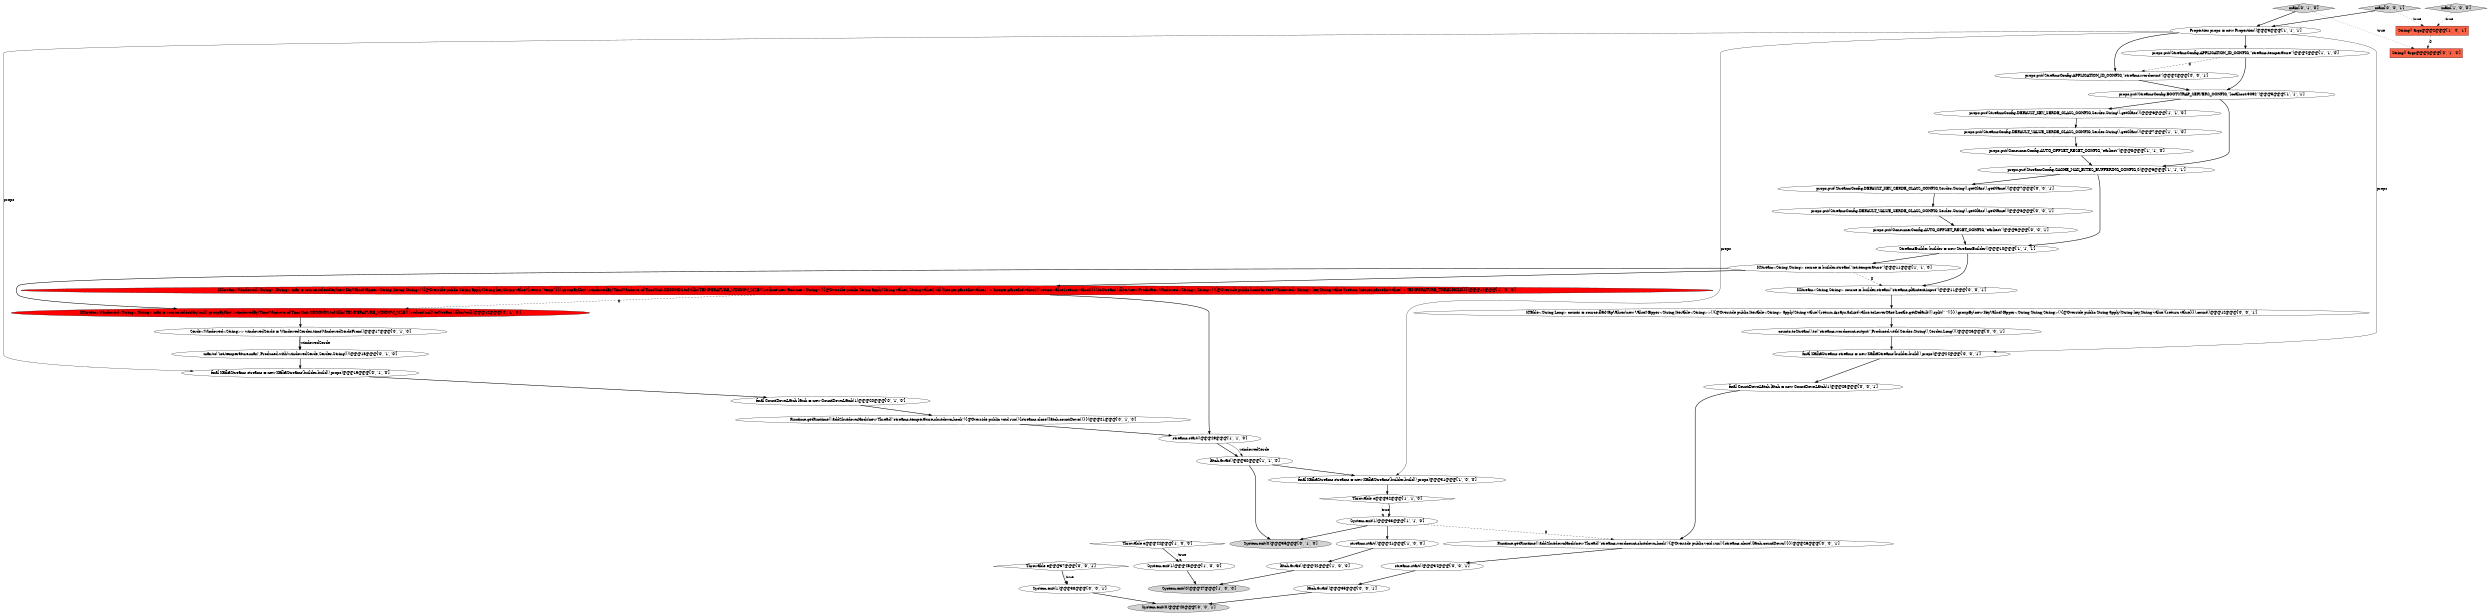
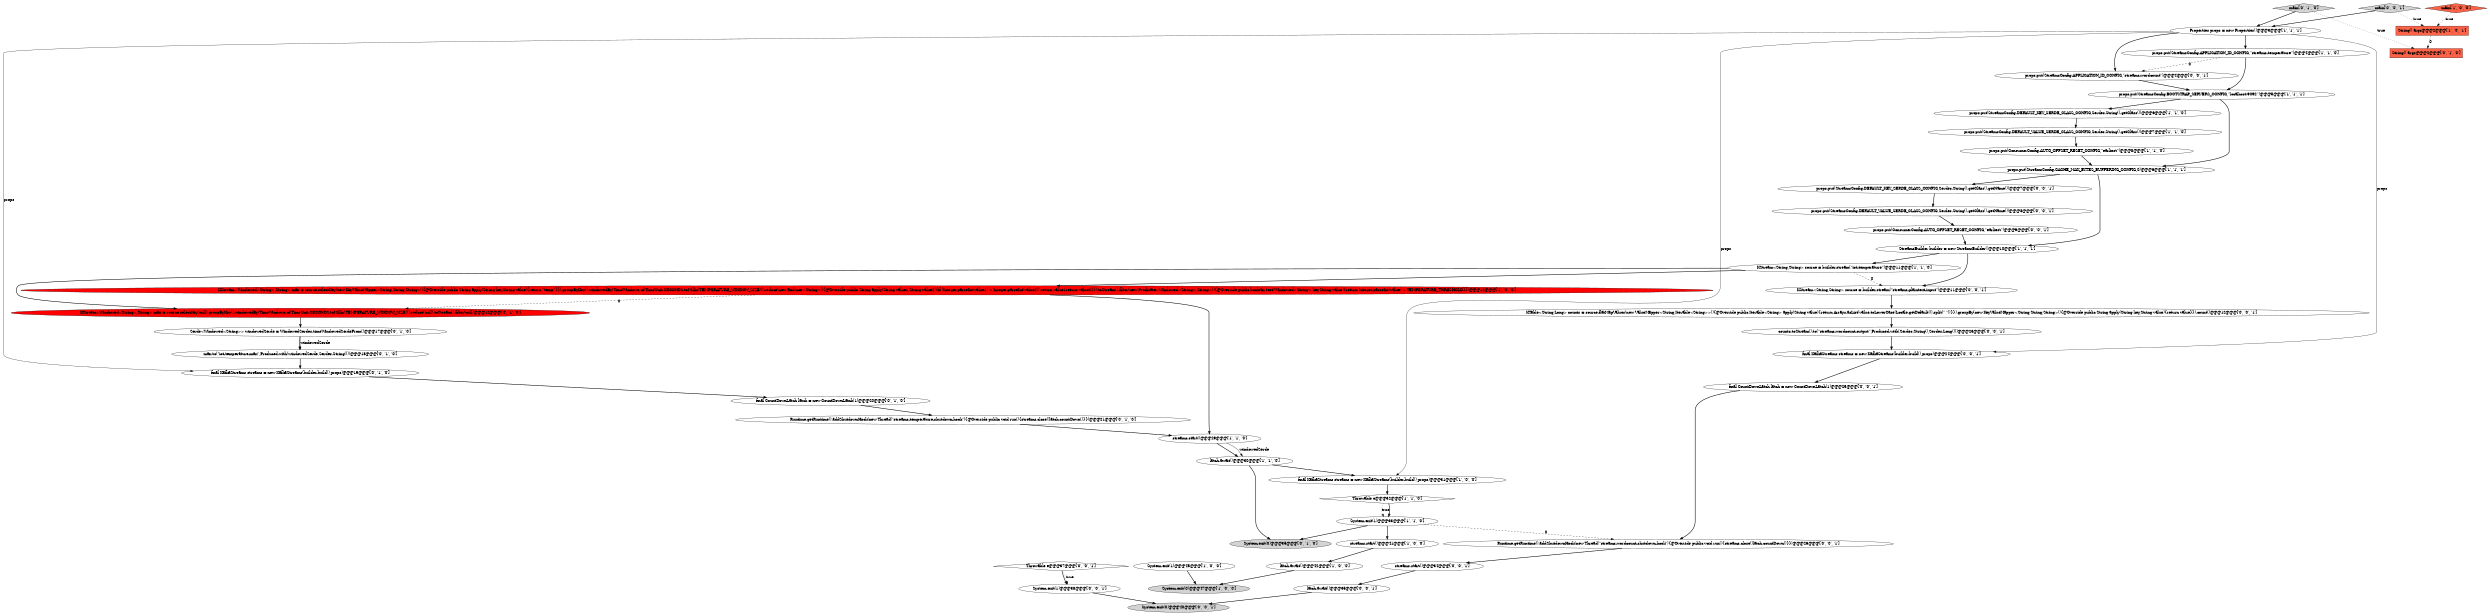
node "main['1', '0', '0']": fillcolor lightgray -> tomato
node "Throwable e@@@44@@@['1', '0', '0']": removed
